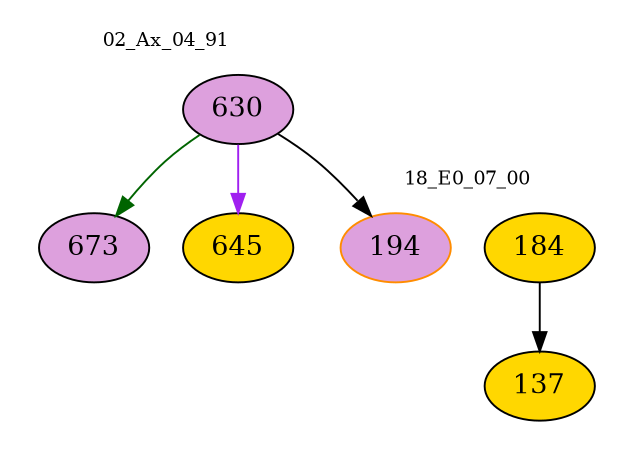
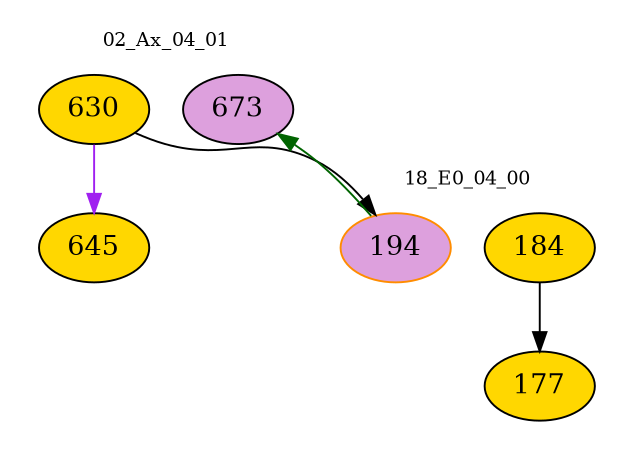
cluster "02_Ax_04_91": label "02_Ax_04_91" -> "02_Ax_04_01"
node "630": fillcolor plum -> gold
edge "630" -> "673": now "194" -> "673"
cluster "18_E0_07_00": label "18_E0_07_00" -> "18_E0_04_00"
node "137": label "137" -> "177"
